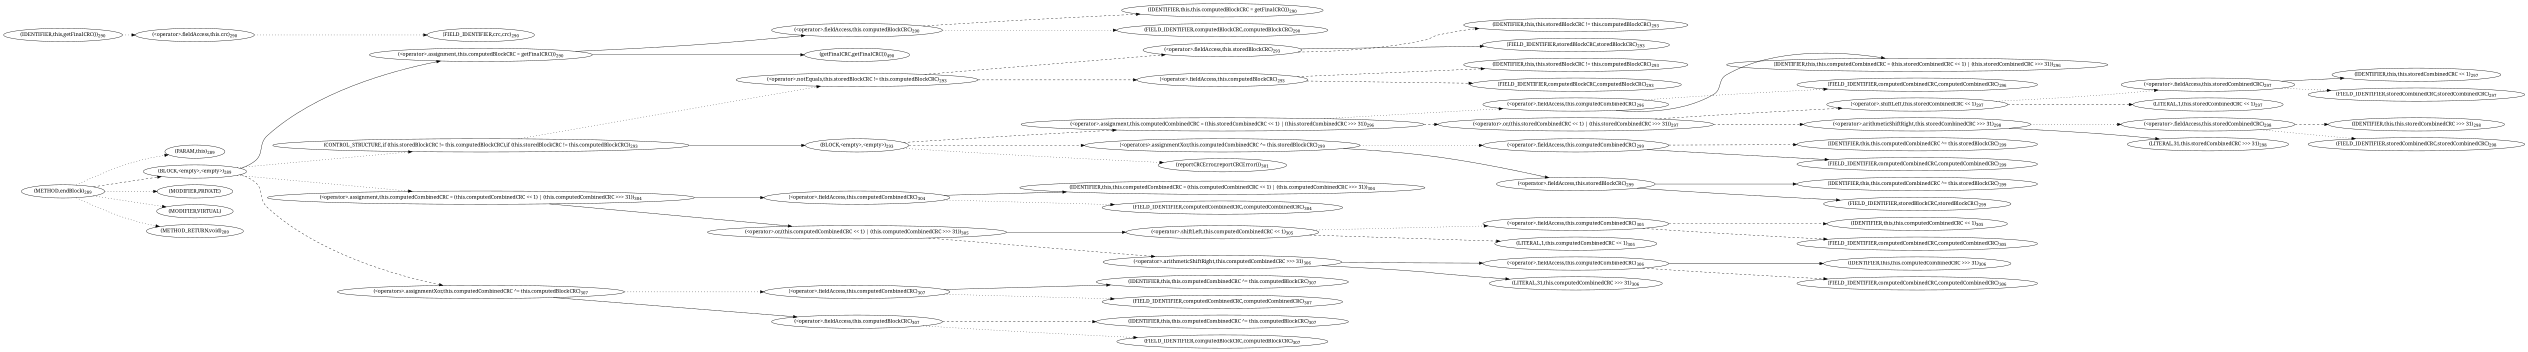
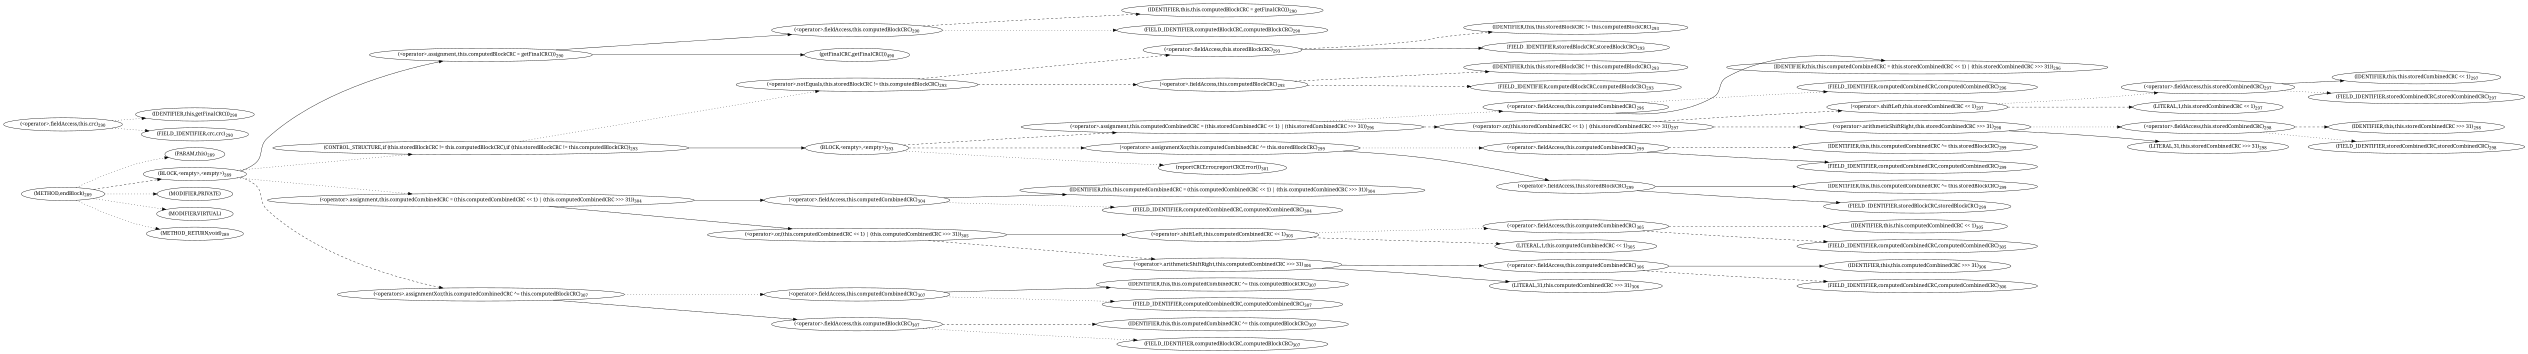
edge "(IDENTIFIER,this,getFinalCRC())" -> "(<operator>.fieldAccess,this.crc)": reversed
